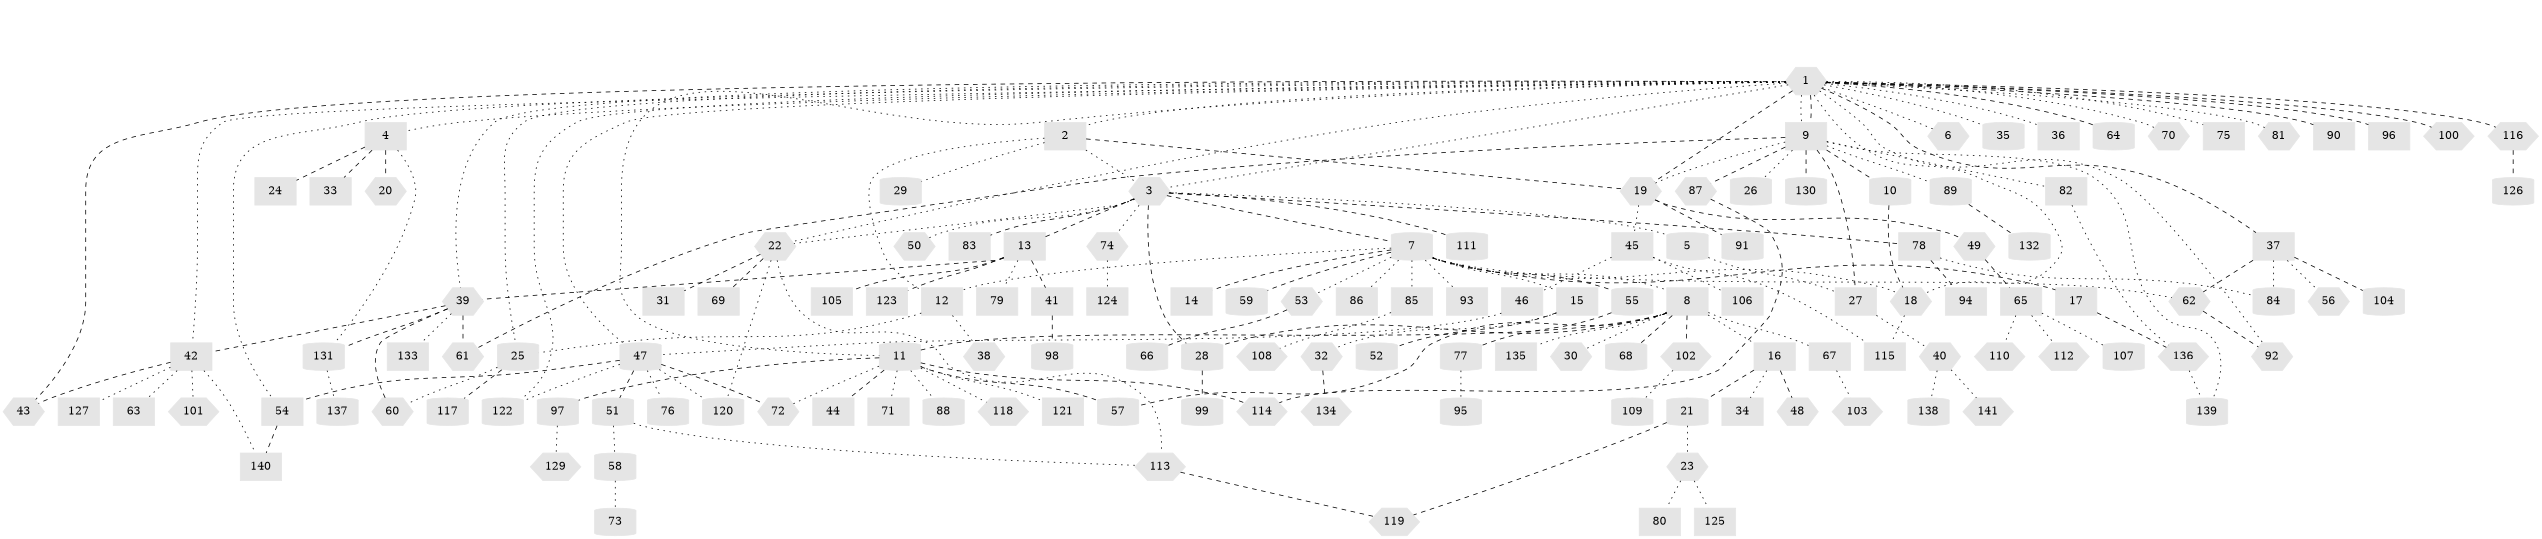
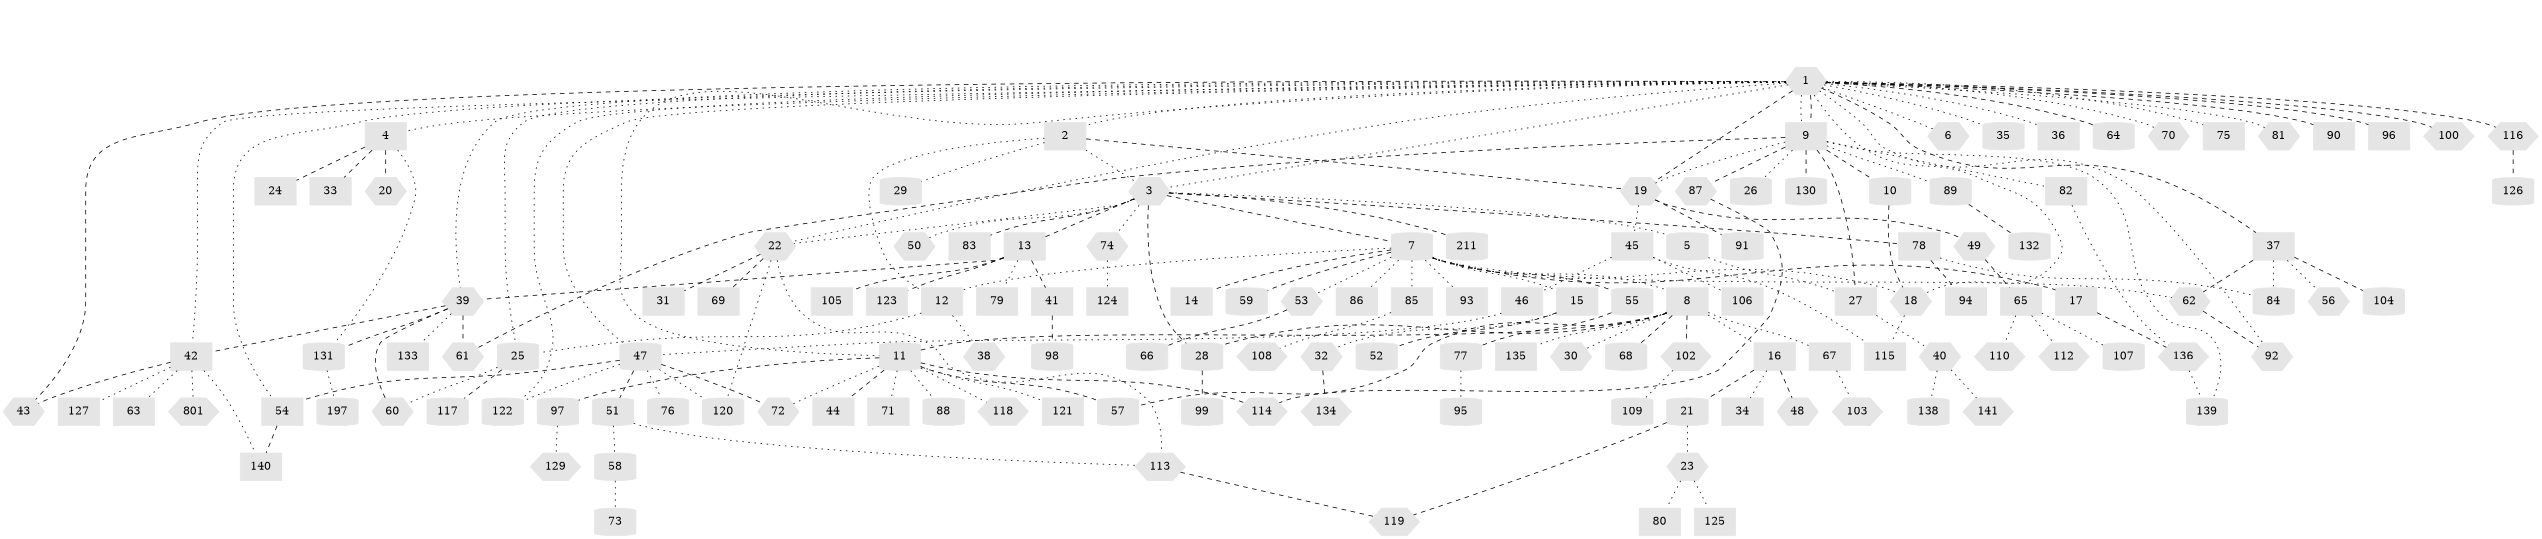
node "111": label "111" -> "211"
node "101": label "101" -> "801"
node "137": label "137" -> "197"
